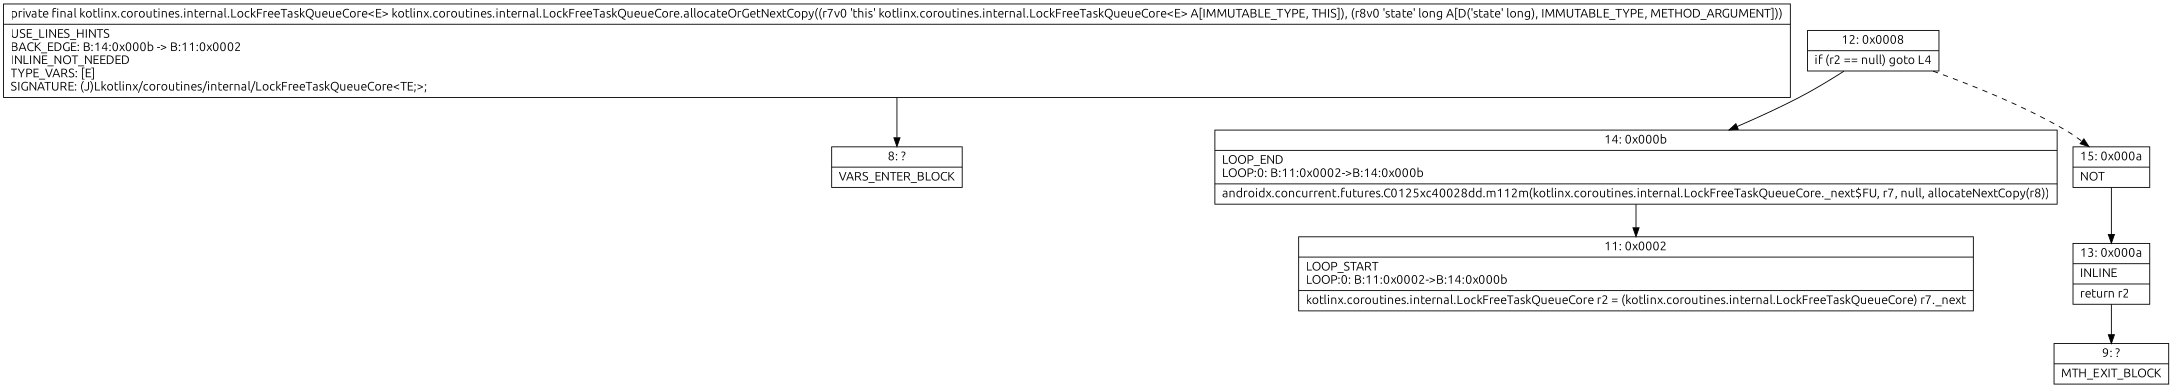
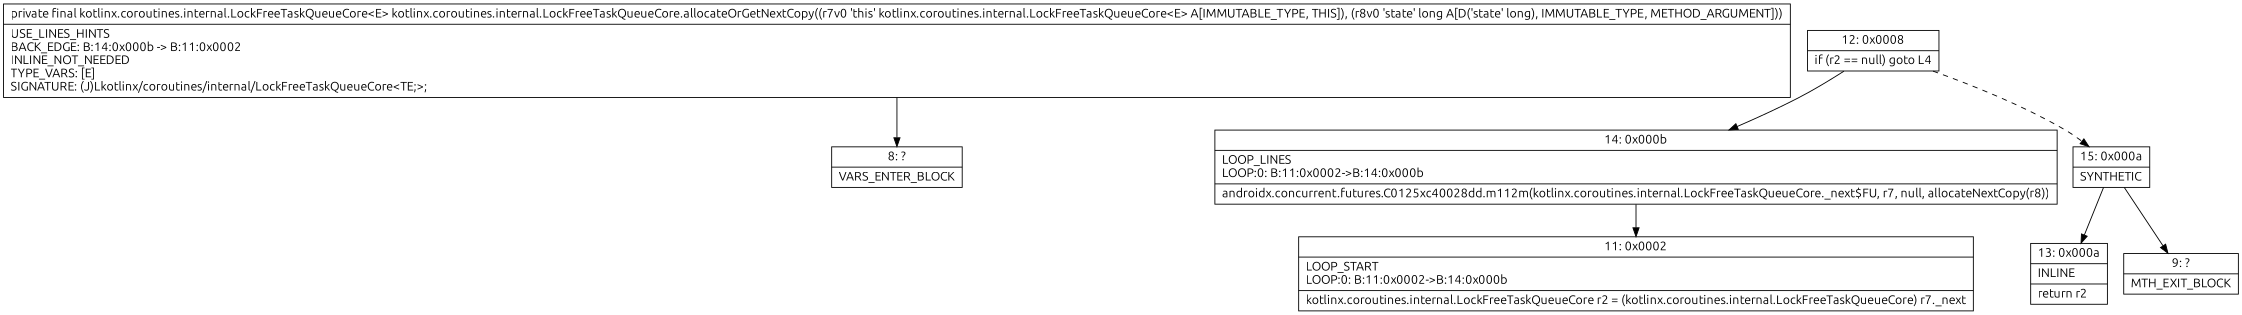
node "14: 0x000b": text "LOOP_END" -> "LOOP_LINES"
node "15: 0x000a": text "NOT" -> "SYNTHETIC"
edge "13: 0x000a" -> "9: ?": now "15: 0x000a" -> "9: ?"
